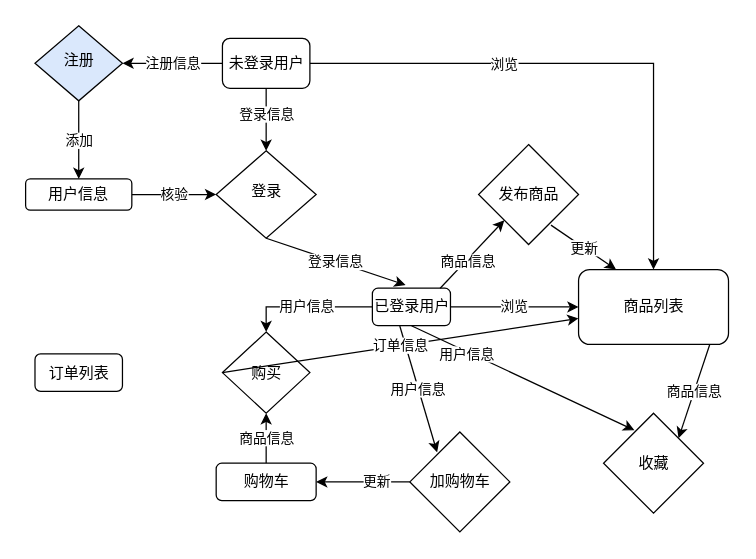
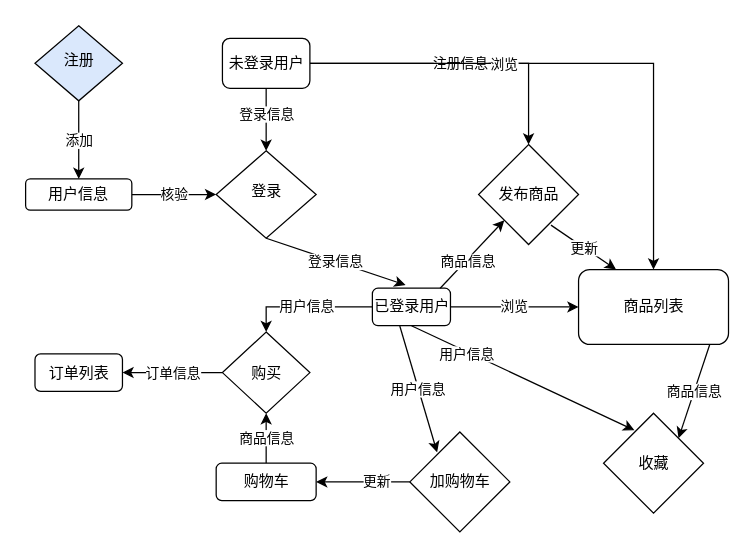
edge "未登录用户" -> "注册": now "未登录用户" -> "发布商品"
edge "购买" -> "商品列表": now "购买" -> "订单列表"
